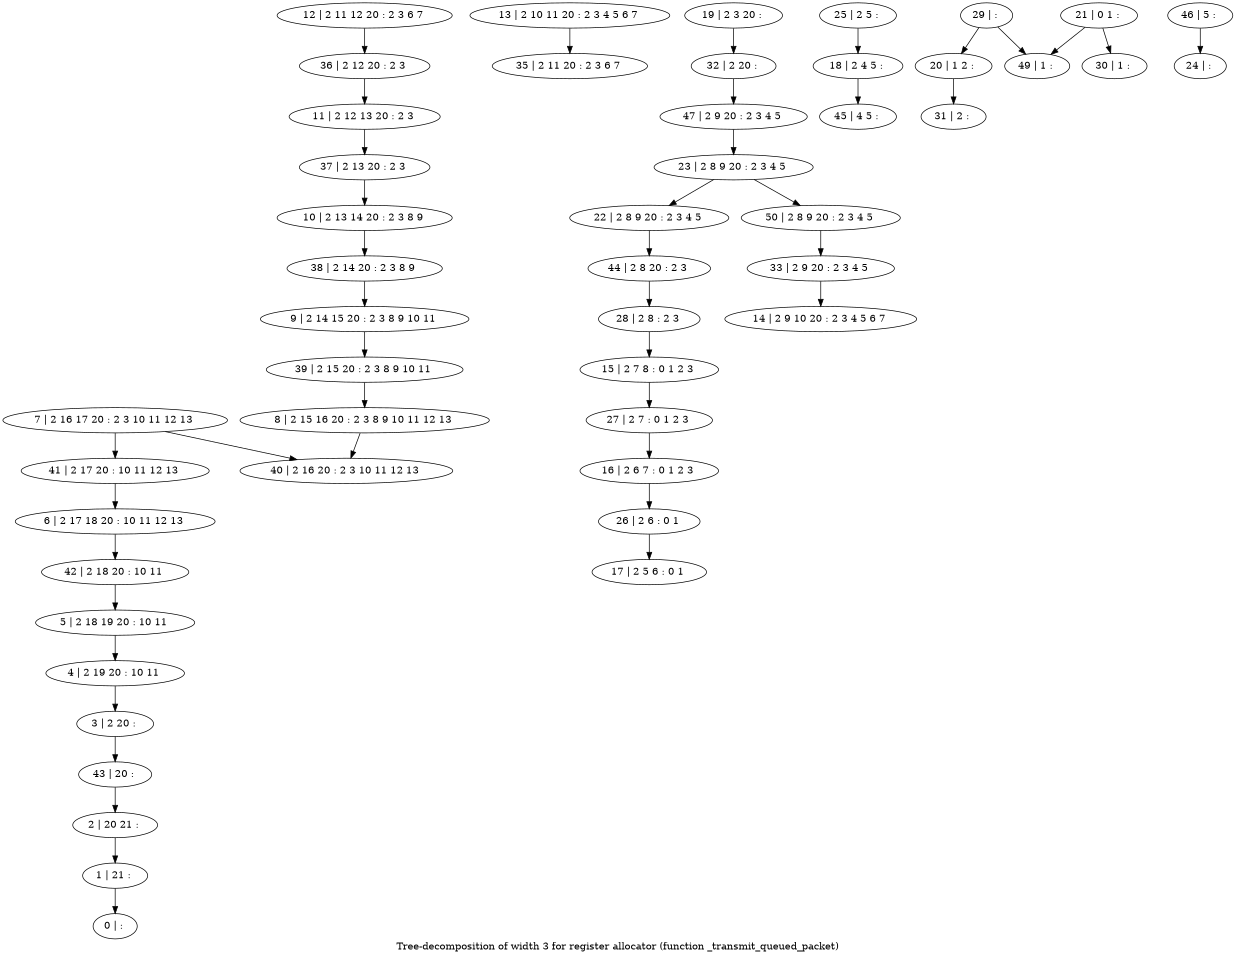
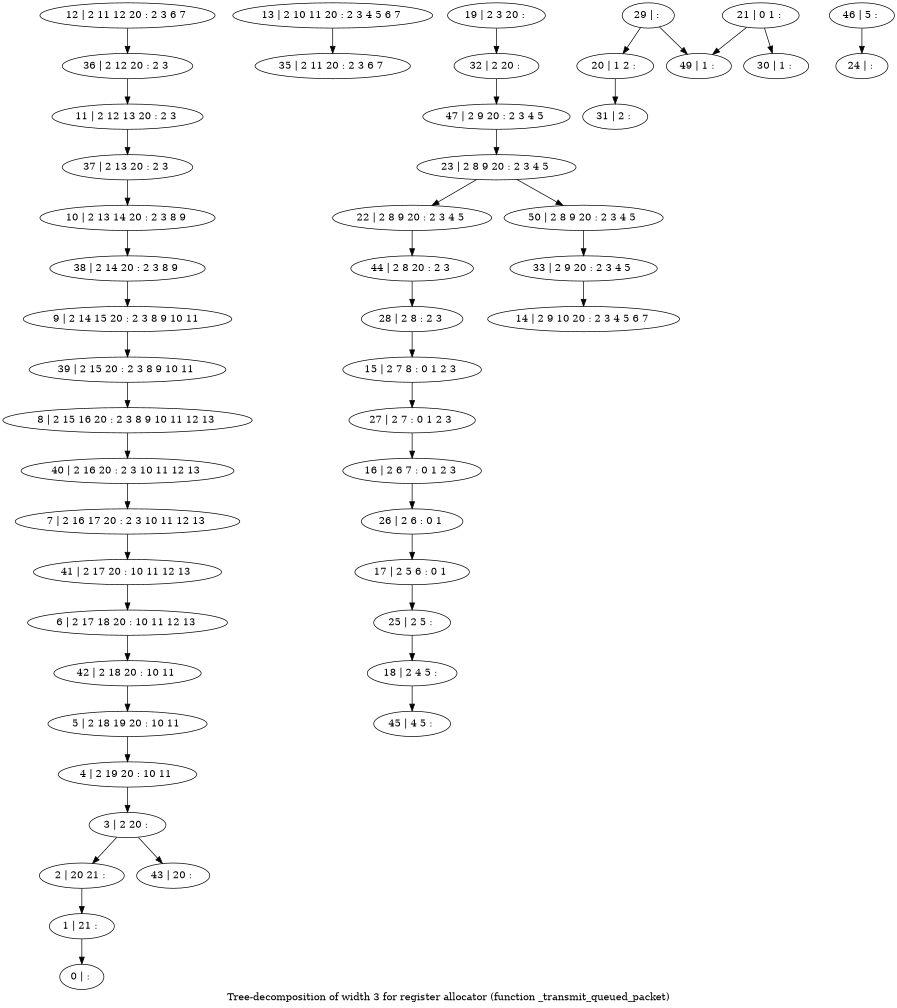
edge "7 | 2 16 17 20 : 2 3 10 11 12 13" -> "40 | 2 16 20 : 2 3 10 11 12 13": reversed
edge "17 | 2 5 6 : 0 1" -> "25 | 2 5 :": added
edge "43 | 20 :" -> "2 | 20 21 :": now "3 | 2 20 :" -> "2 | 20 21 :"
